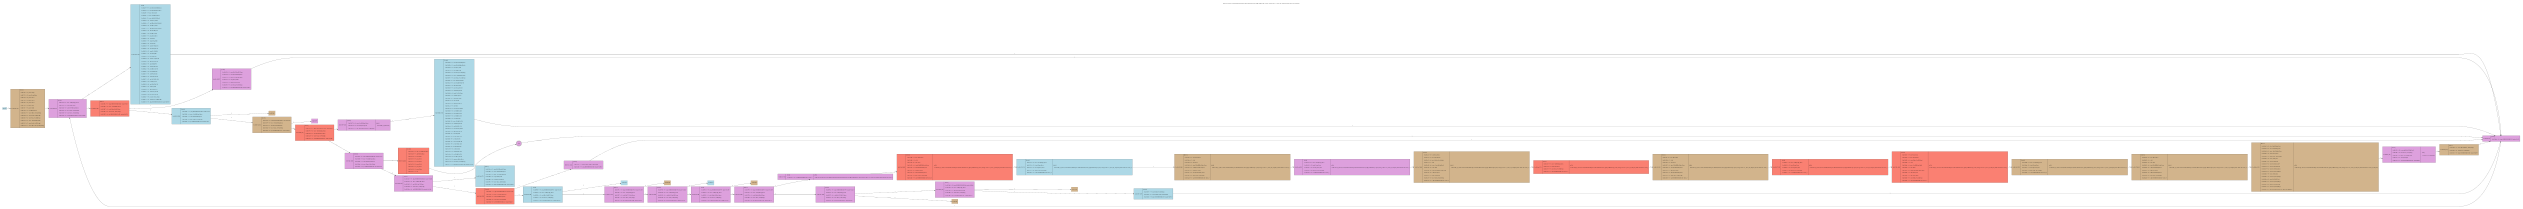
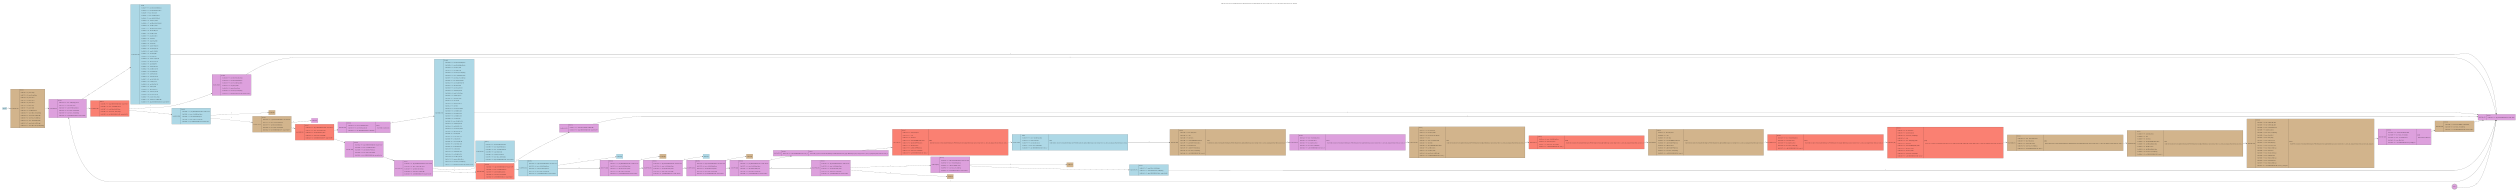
node "0x401e4a [21]": removed
